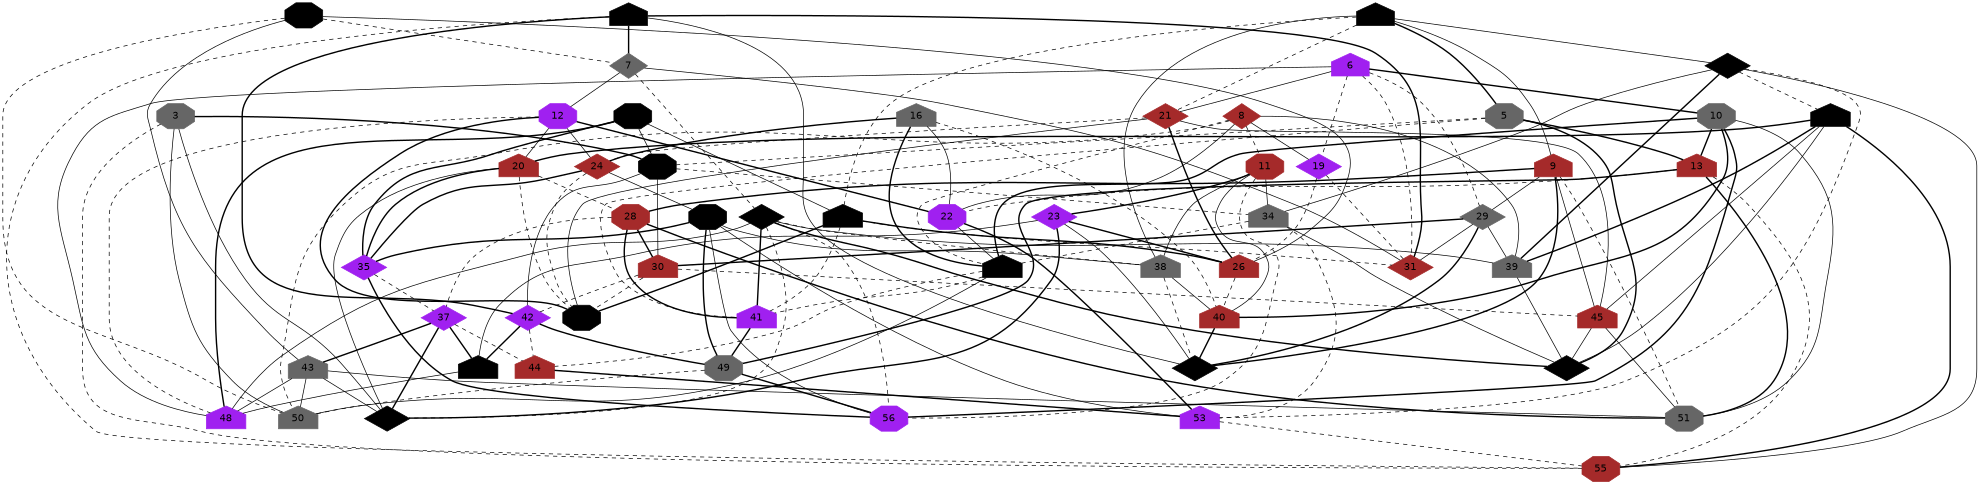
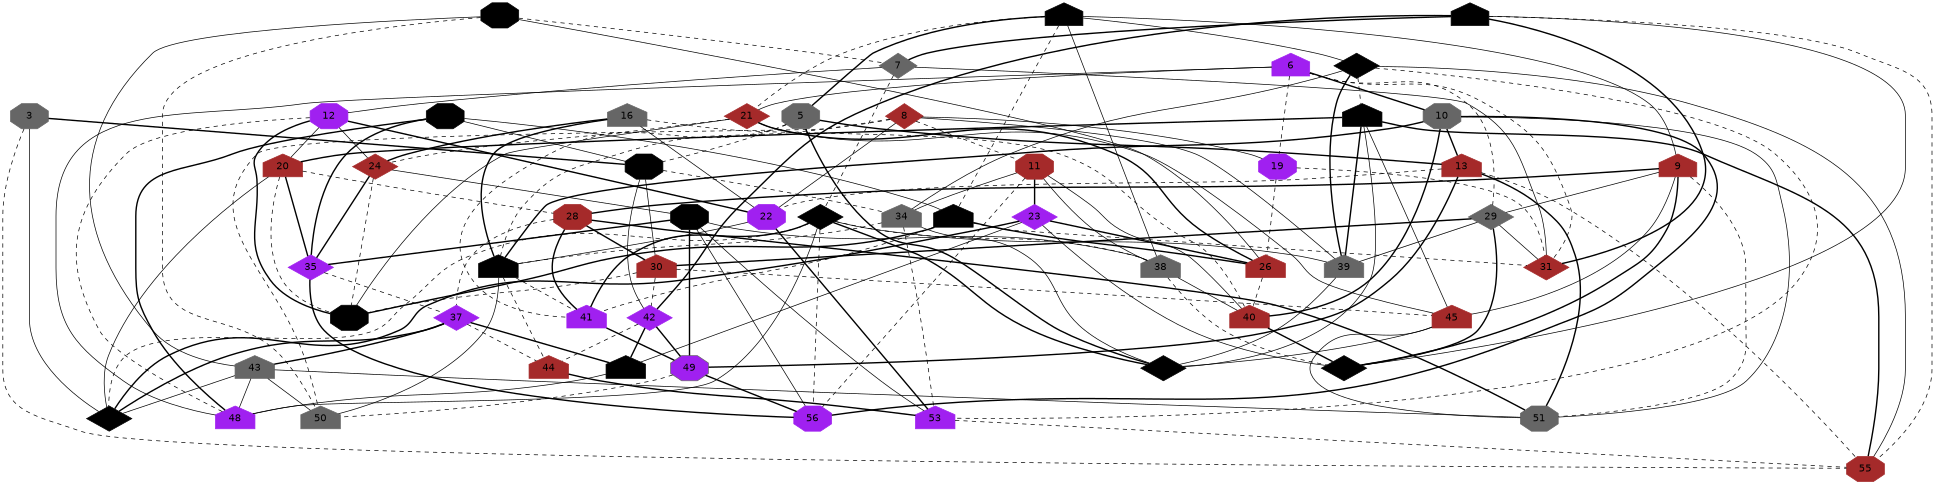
node "19": shape diamond -> octagon
edge "3" -- "50": removed
node "49": fillcolor gray40 -> purple
